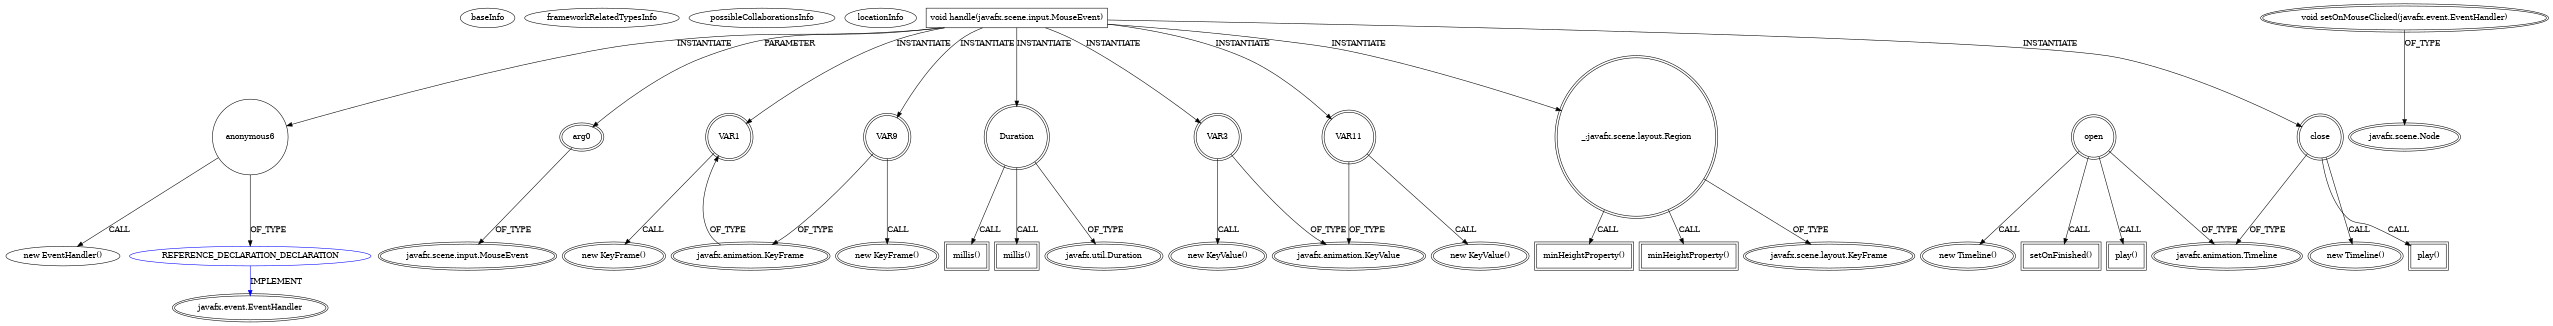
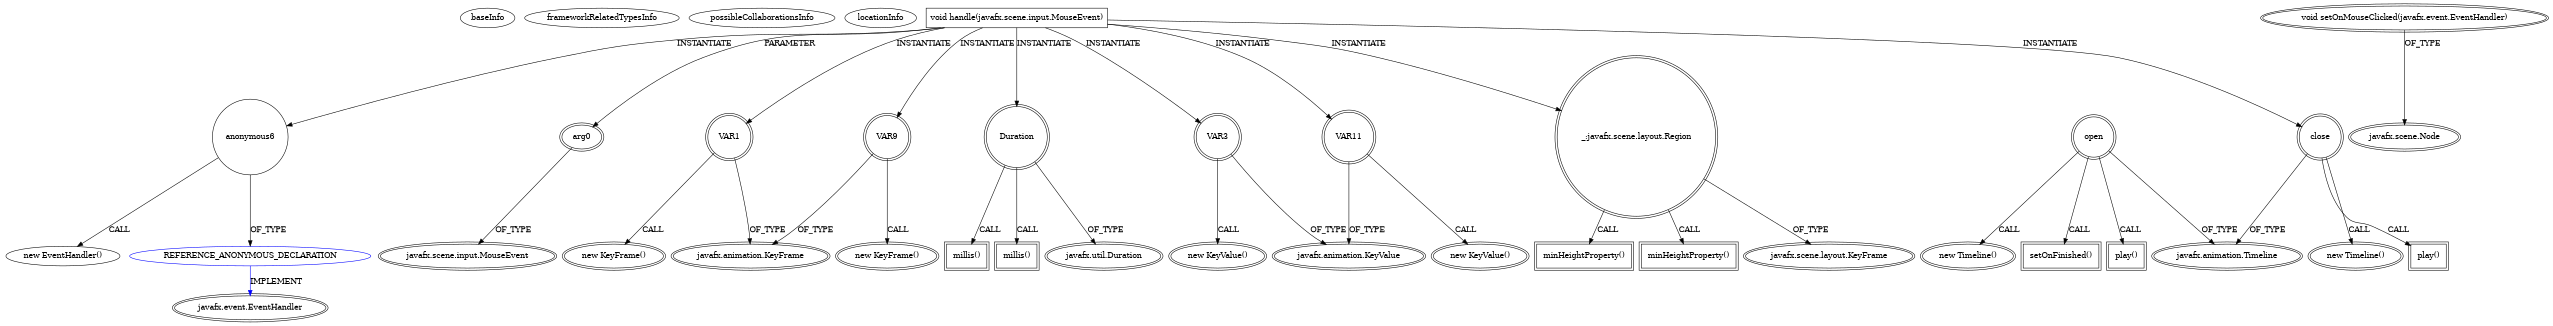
edge "javafx.animation.KeyFrame" -> "VAR1": reversed
node "REFERENCE_DECLARATION_DECLARATION": label "REFERENCE_DECLARATION_DECLARATION" -> "REFERENCE_ANONYMOUS_DECLARATION"
